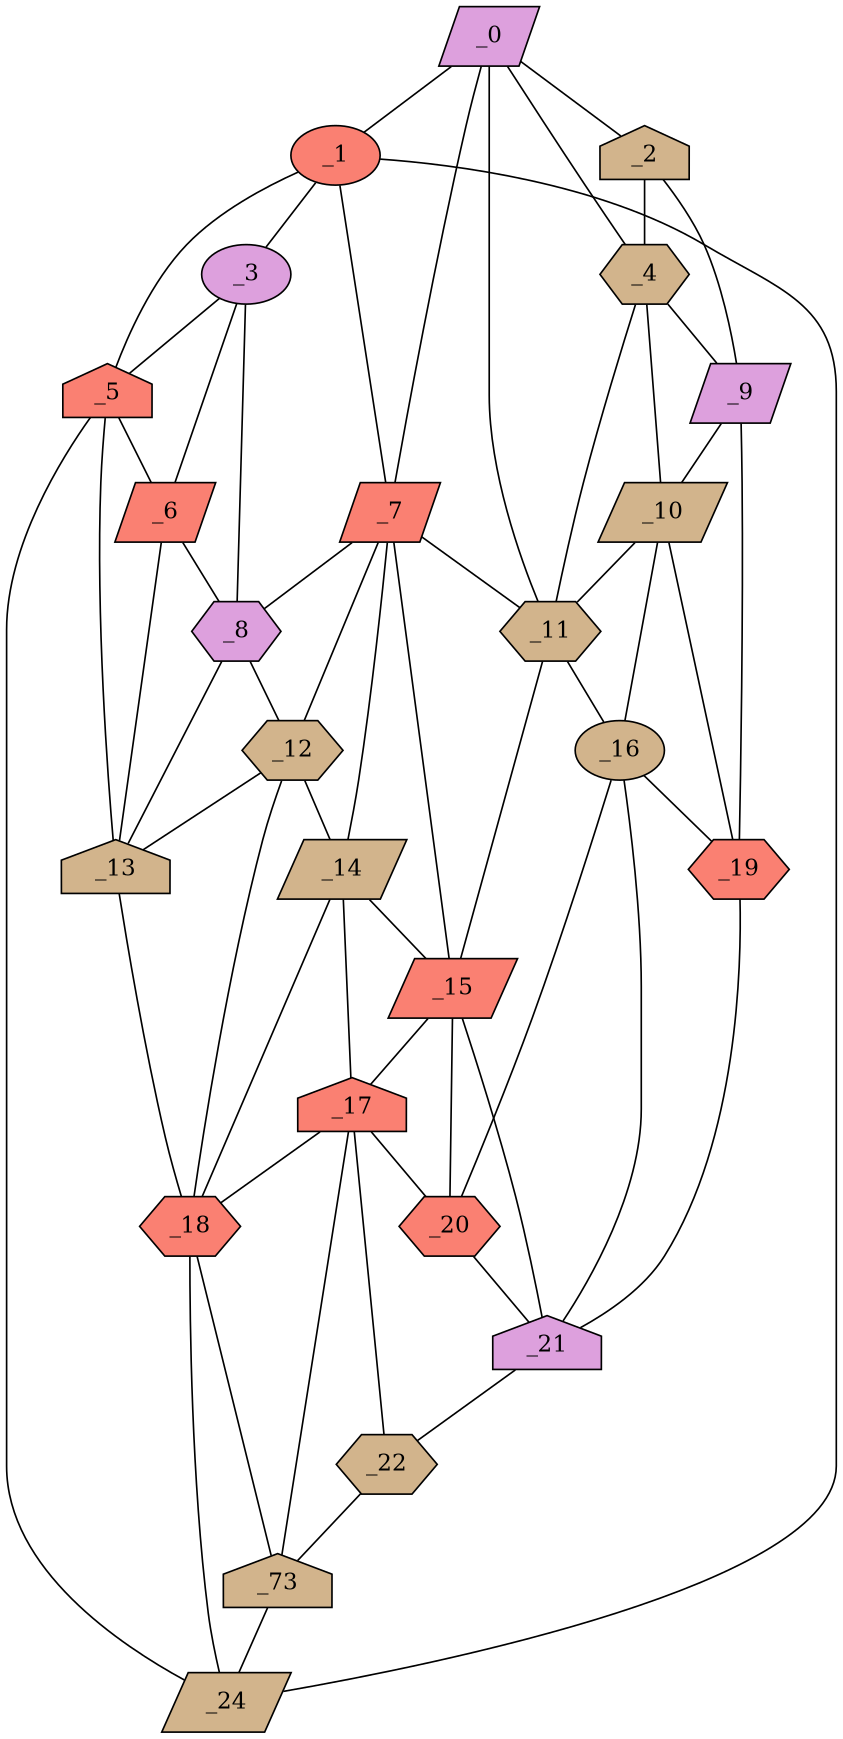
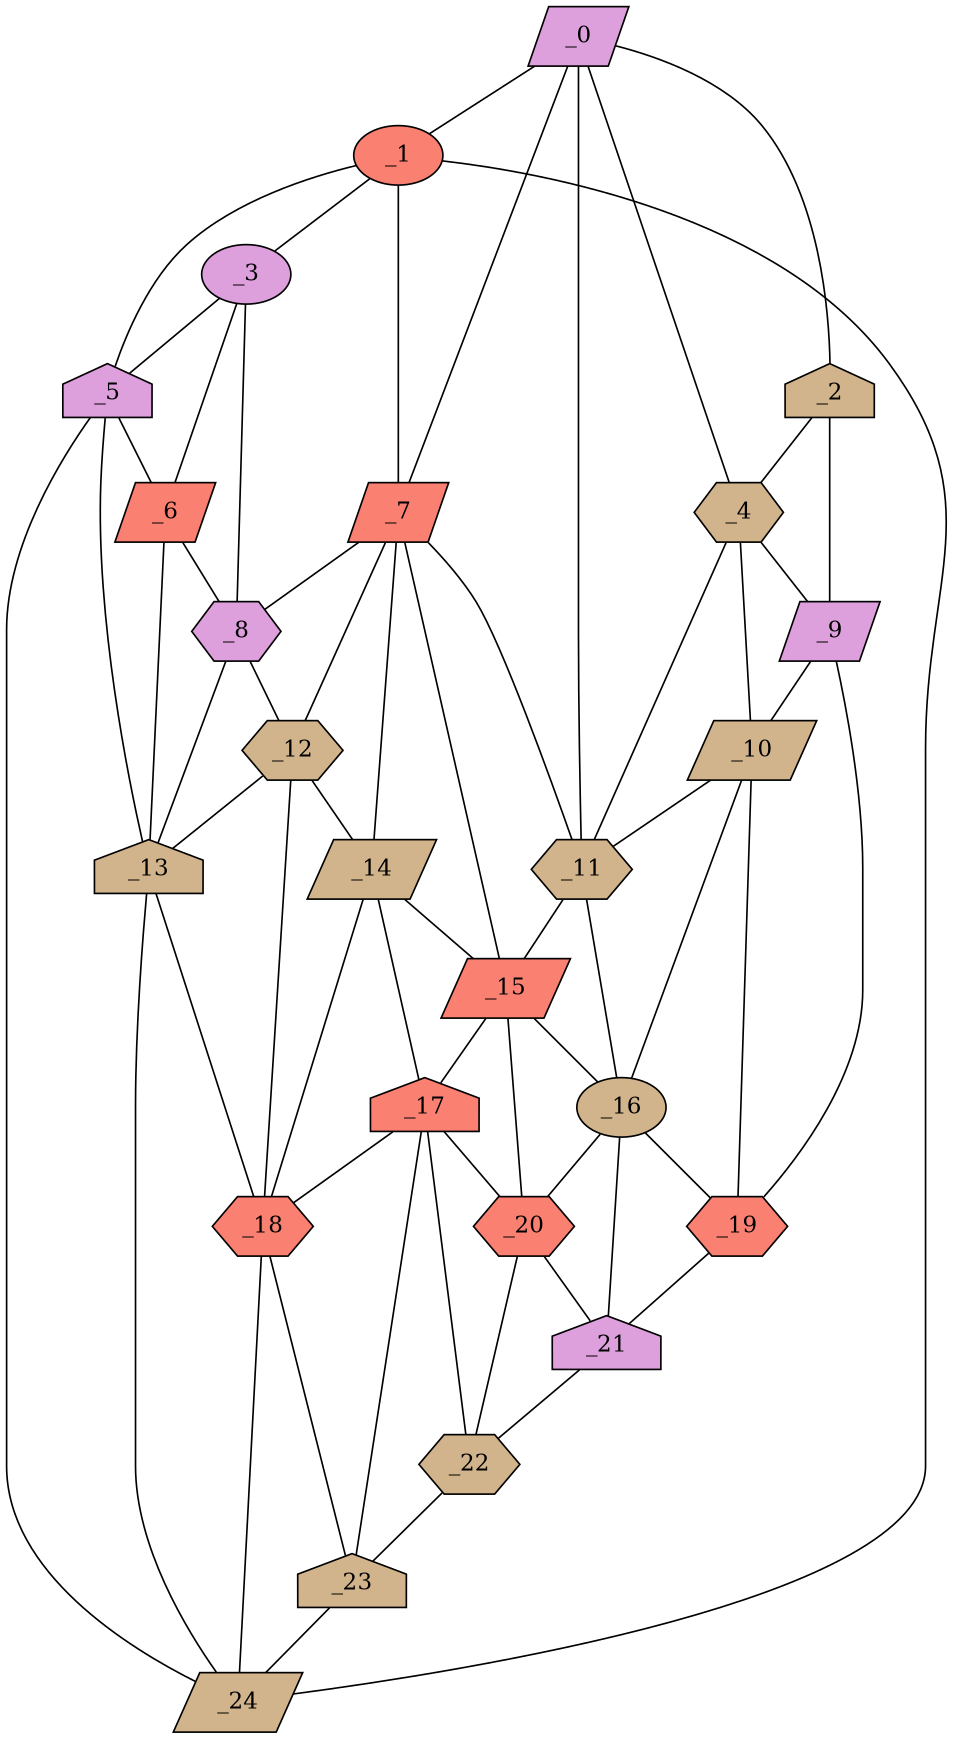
node "_5": fillcolor salmon -> plum
edge "_15" -- "_21": now "_15" -- "_16"
edge "_13" -- "_24": added
edge "_20" -- "_22": added
node "_73": label "_73" -> "_23"
